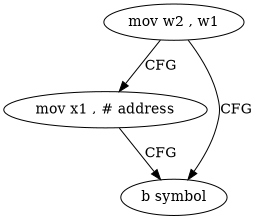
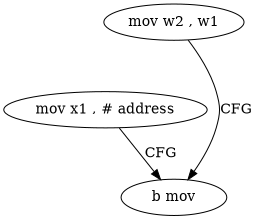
edge "mov w2 , w1" -> "mov x1 , # address": removed, label "CFG"
node "b symbol": label "b symbol" -> "b mov"
